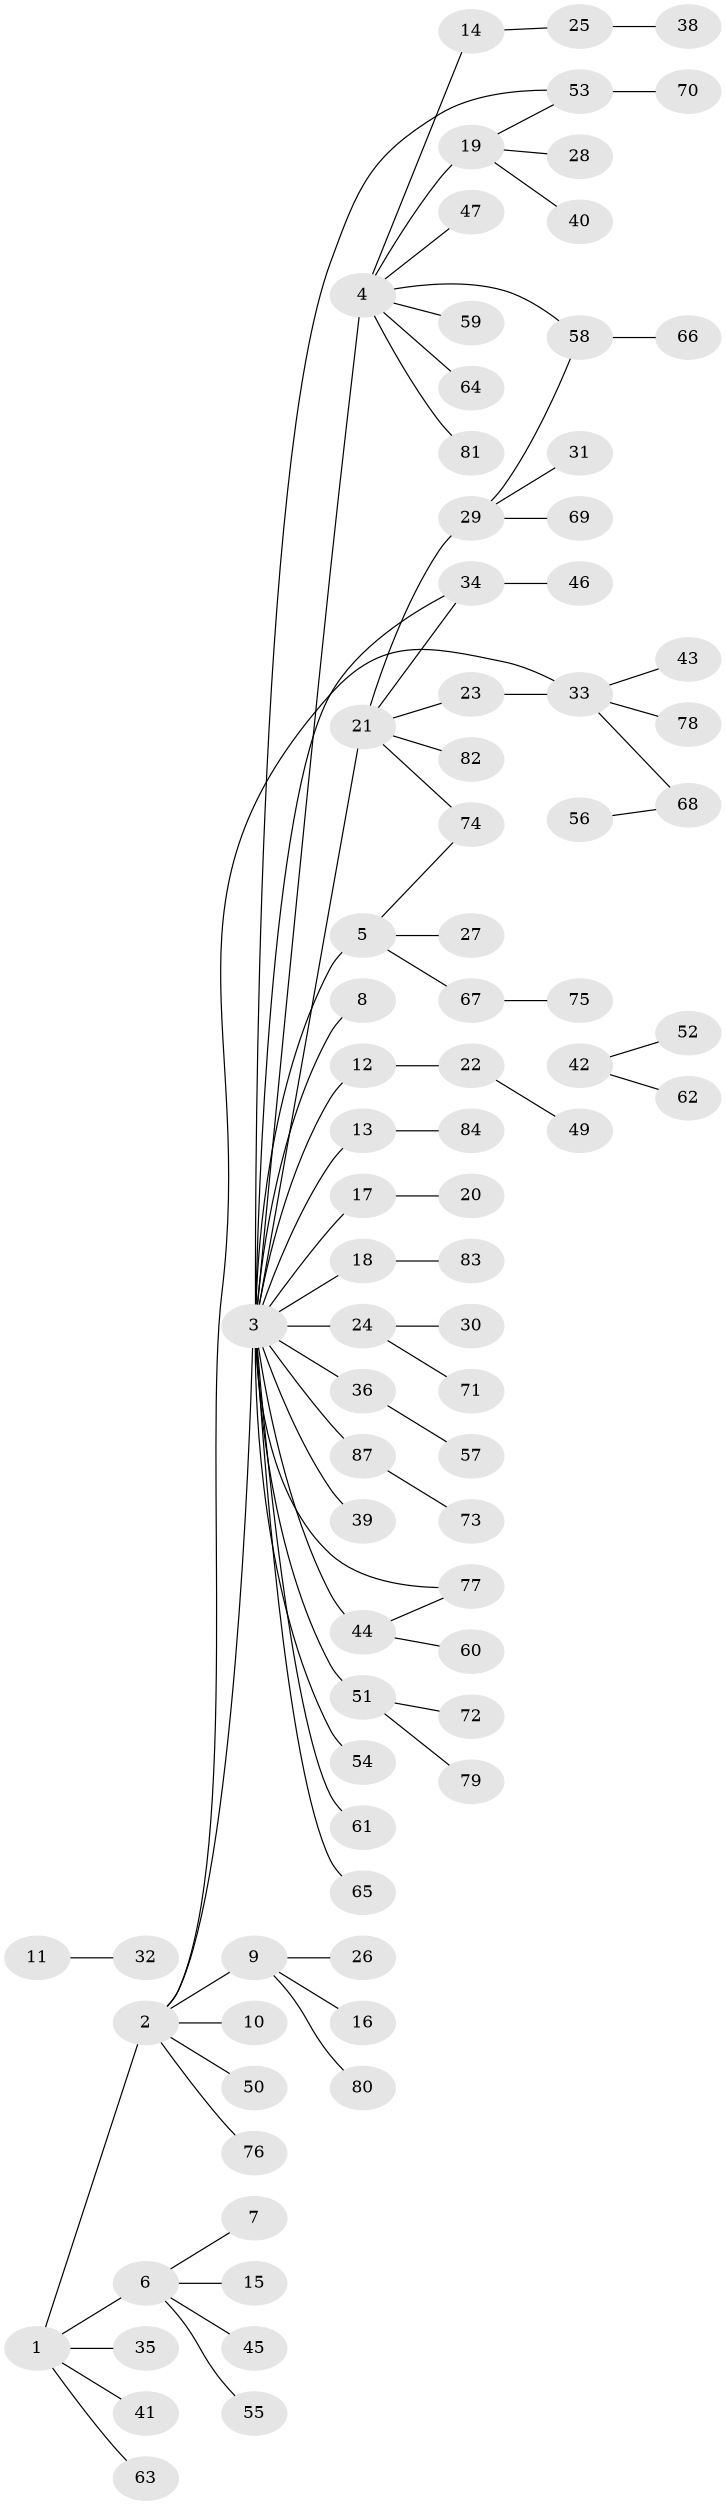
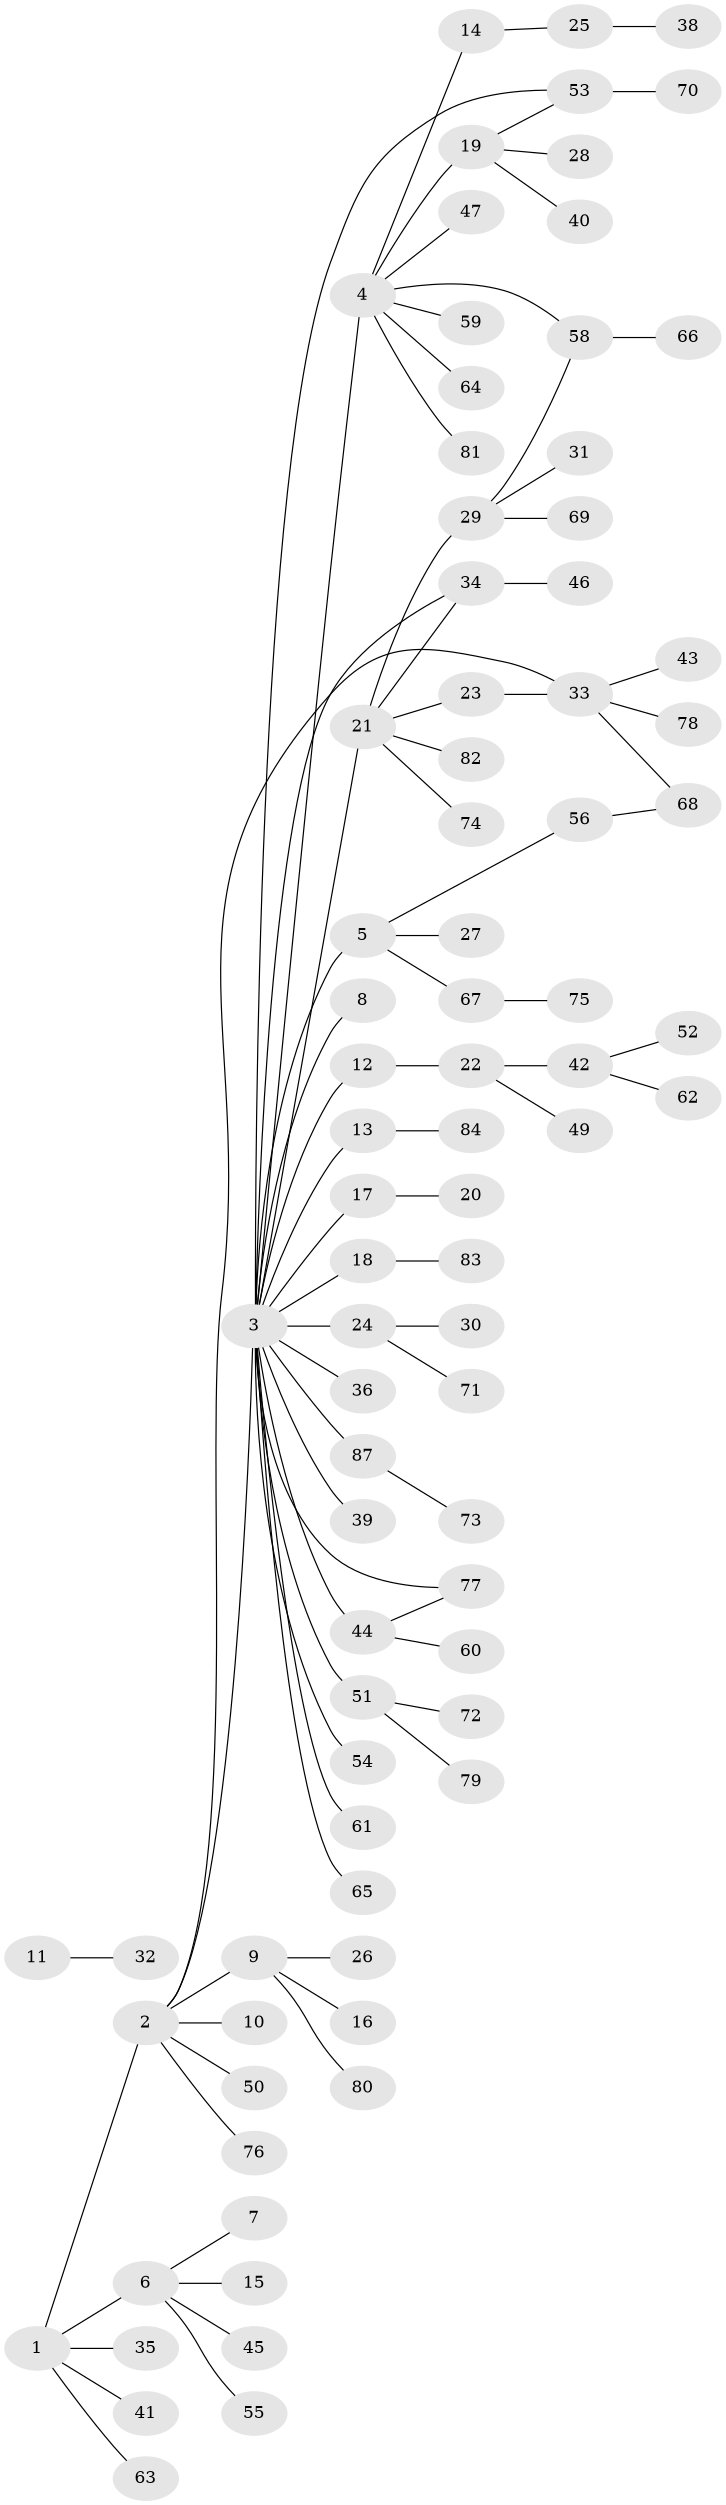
edge "74" -- "5": now "56" -- "5"
edge "22" -- "42": added
node "57": removed
